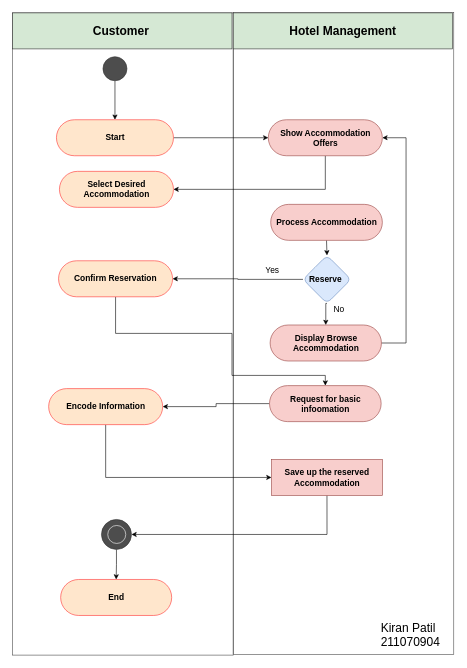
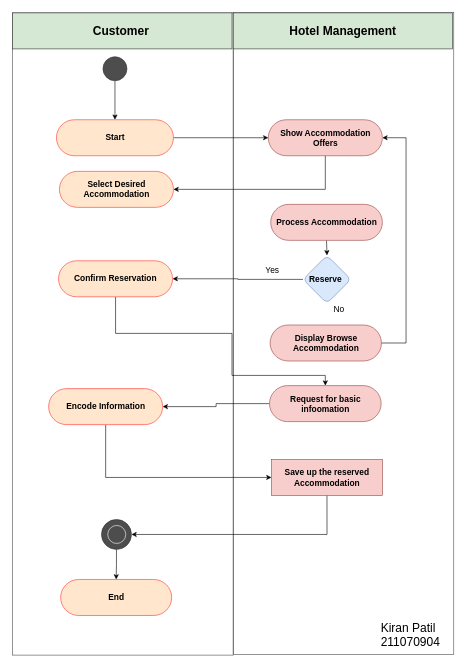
edge "Reserve" -> "Display Browse Accommodation": removed
